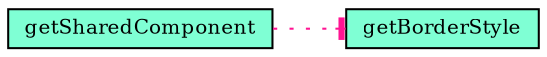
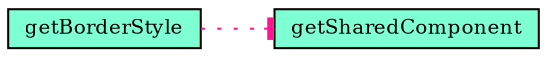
edge "getSharedComponent" -> "getBorderStyle": reversed
